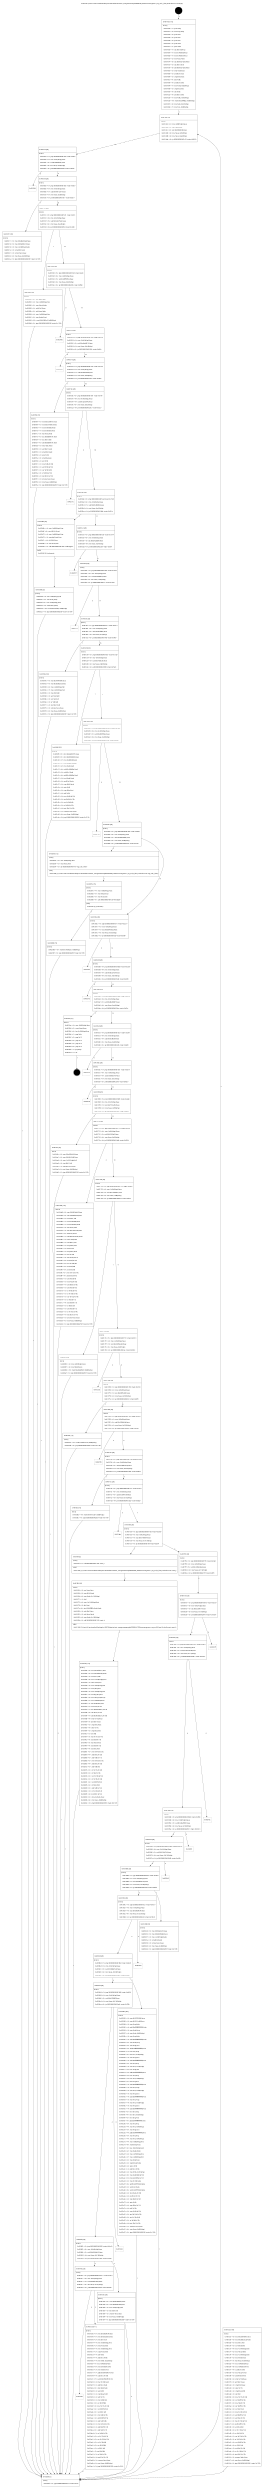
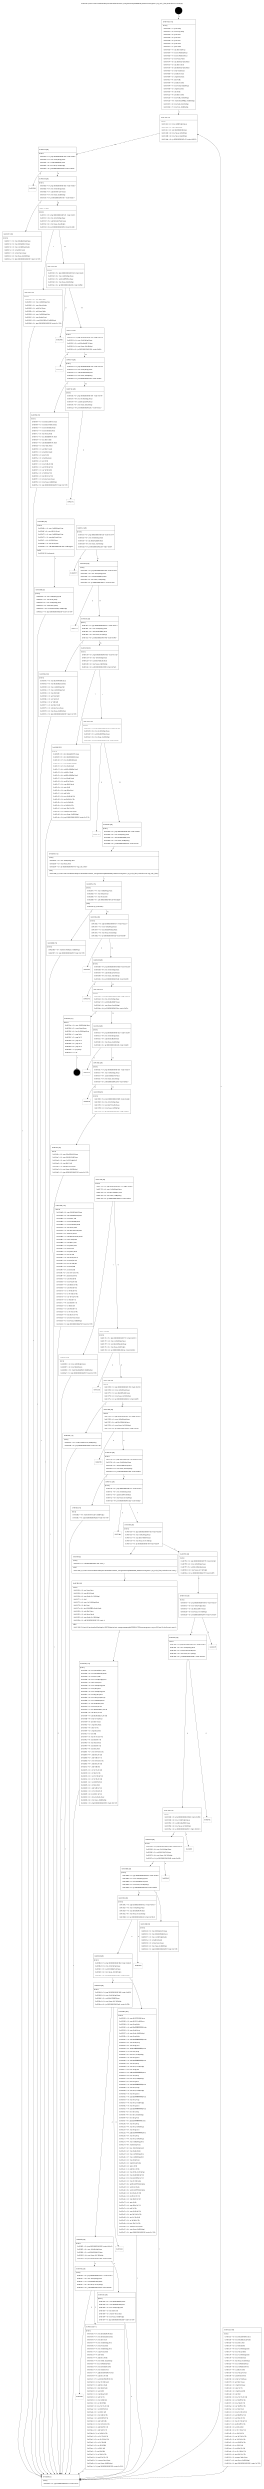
node "0x4015a8 [28]": removed
edge "0x401650 [28]" -> "0x40166c [28]": now "0x40207e [15]" -> "0x40166c [28]"
node "0x401714 [28]": removed
